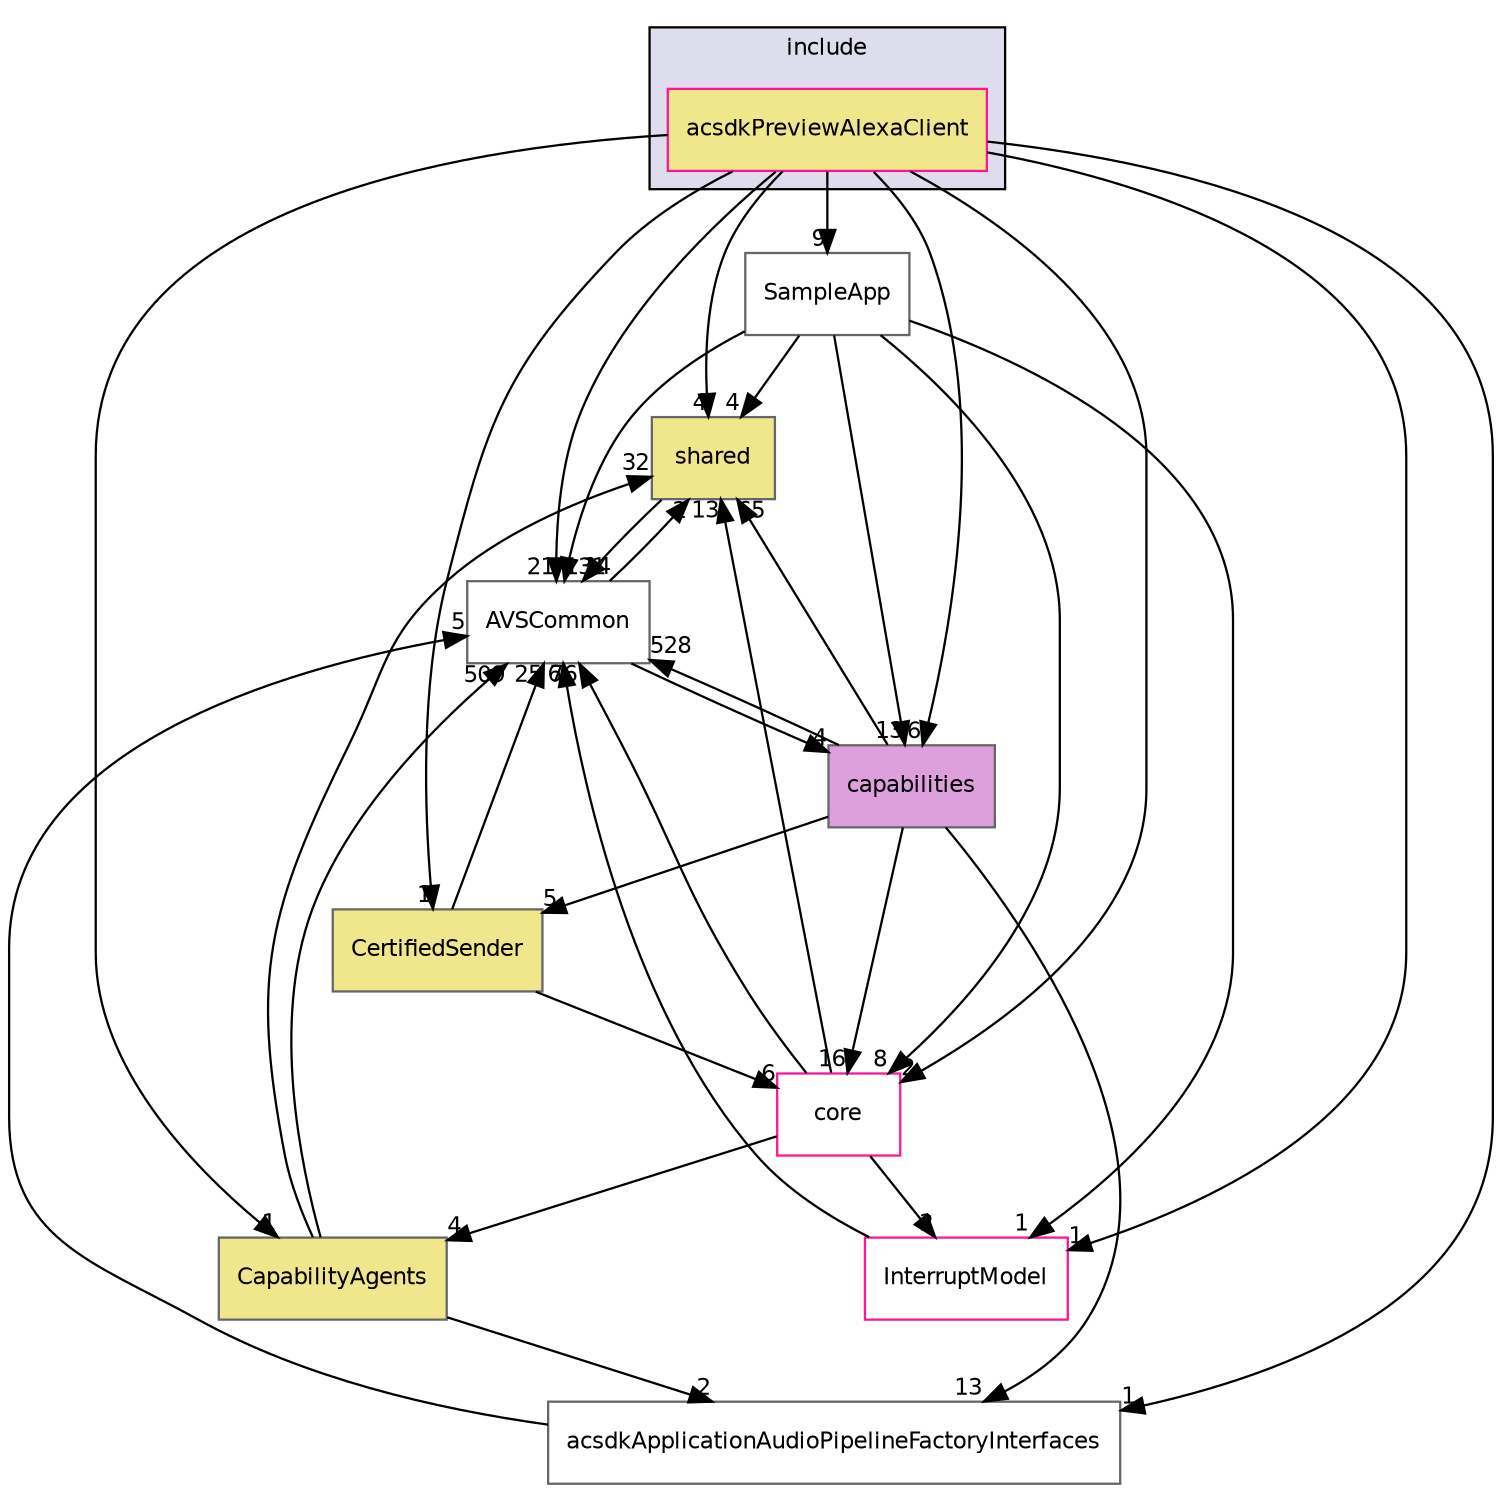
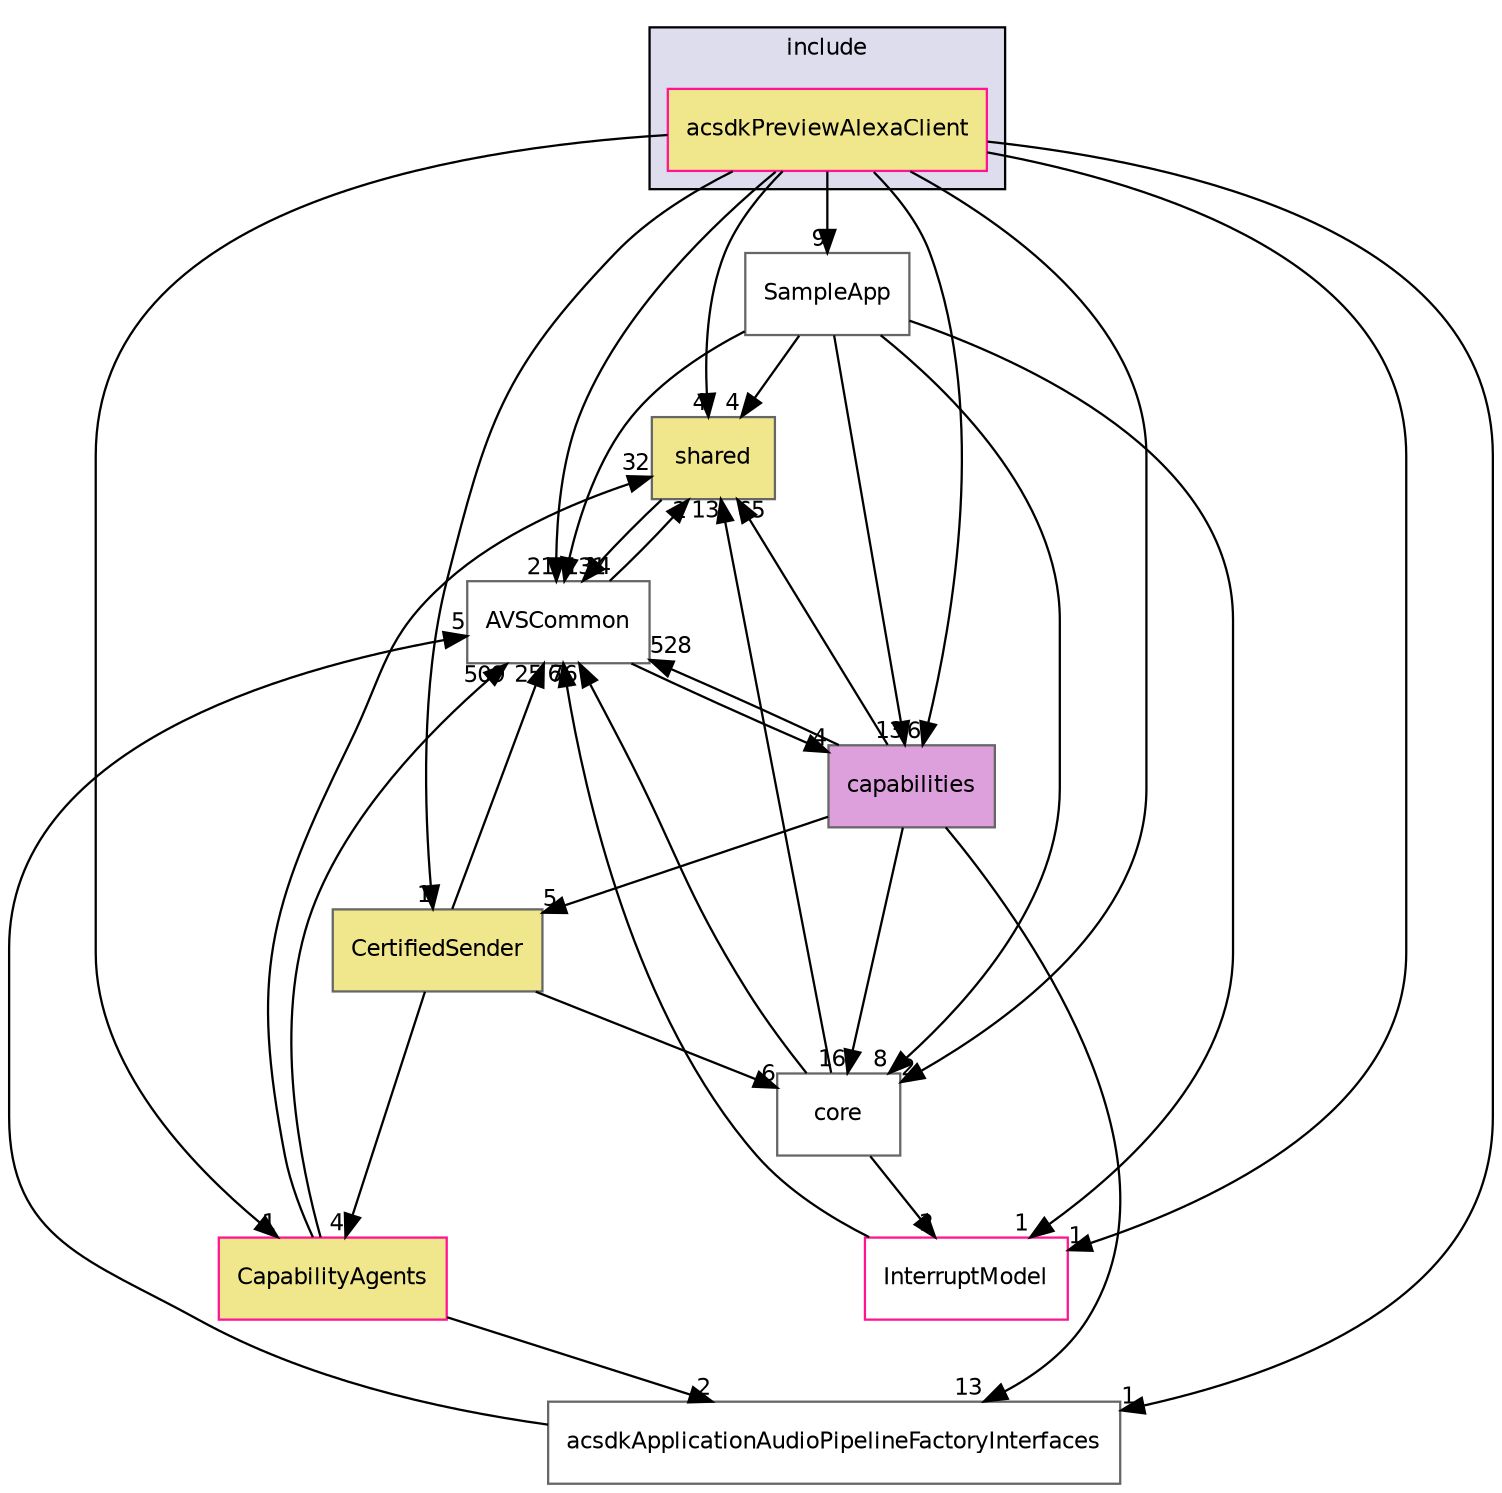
node "core": color deeppink -> gray40
edge "core" -> "CapabilityAgents": now "CertifiedSender" -> "CapabilityAgents"
node "CapabilityAgents": color gray40 -> deeppink
